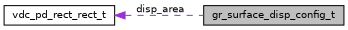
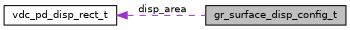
node "vdc_pd_rect_rect_t": label "vdc_pd_rect_rect_t" -> "vdc_pd_disp_rect_t"
